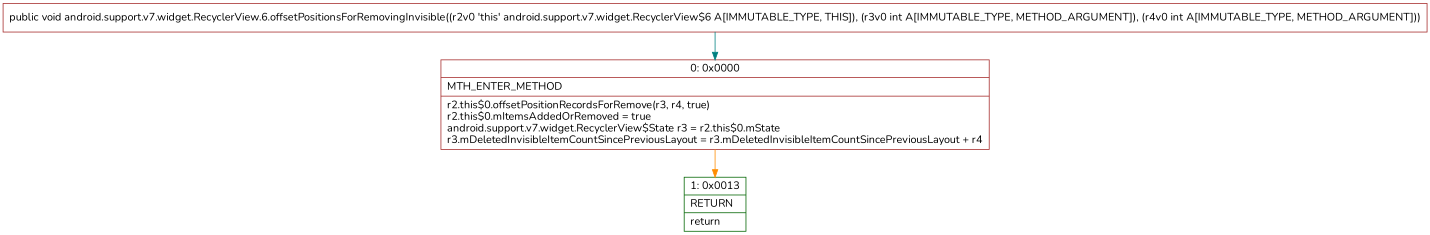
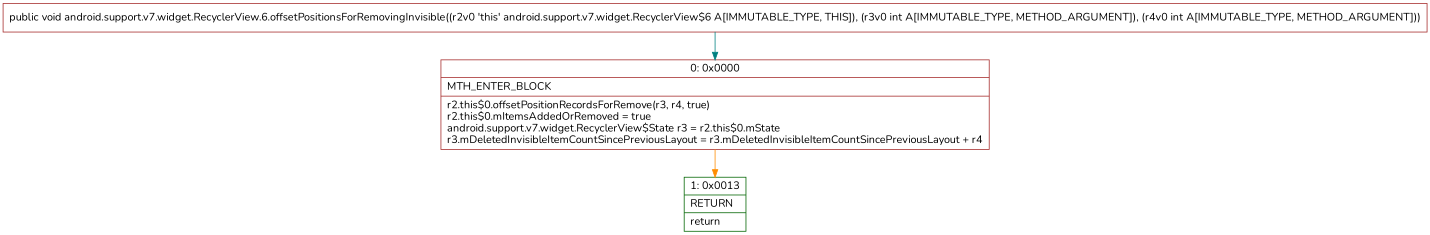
node "0: 0x0000": text "MTH_ENTER_METHOD" -> "MTH_ENTER_BLOCK"
